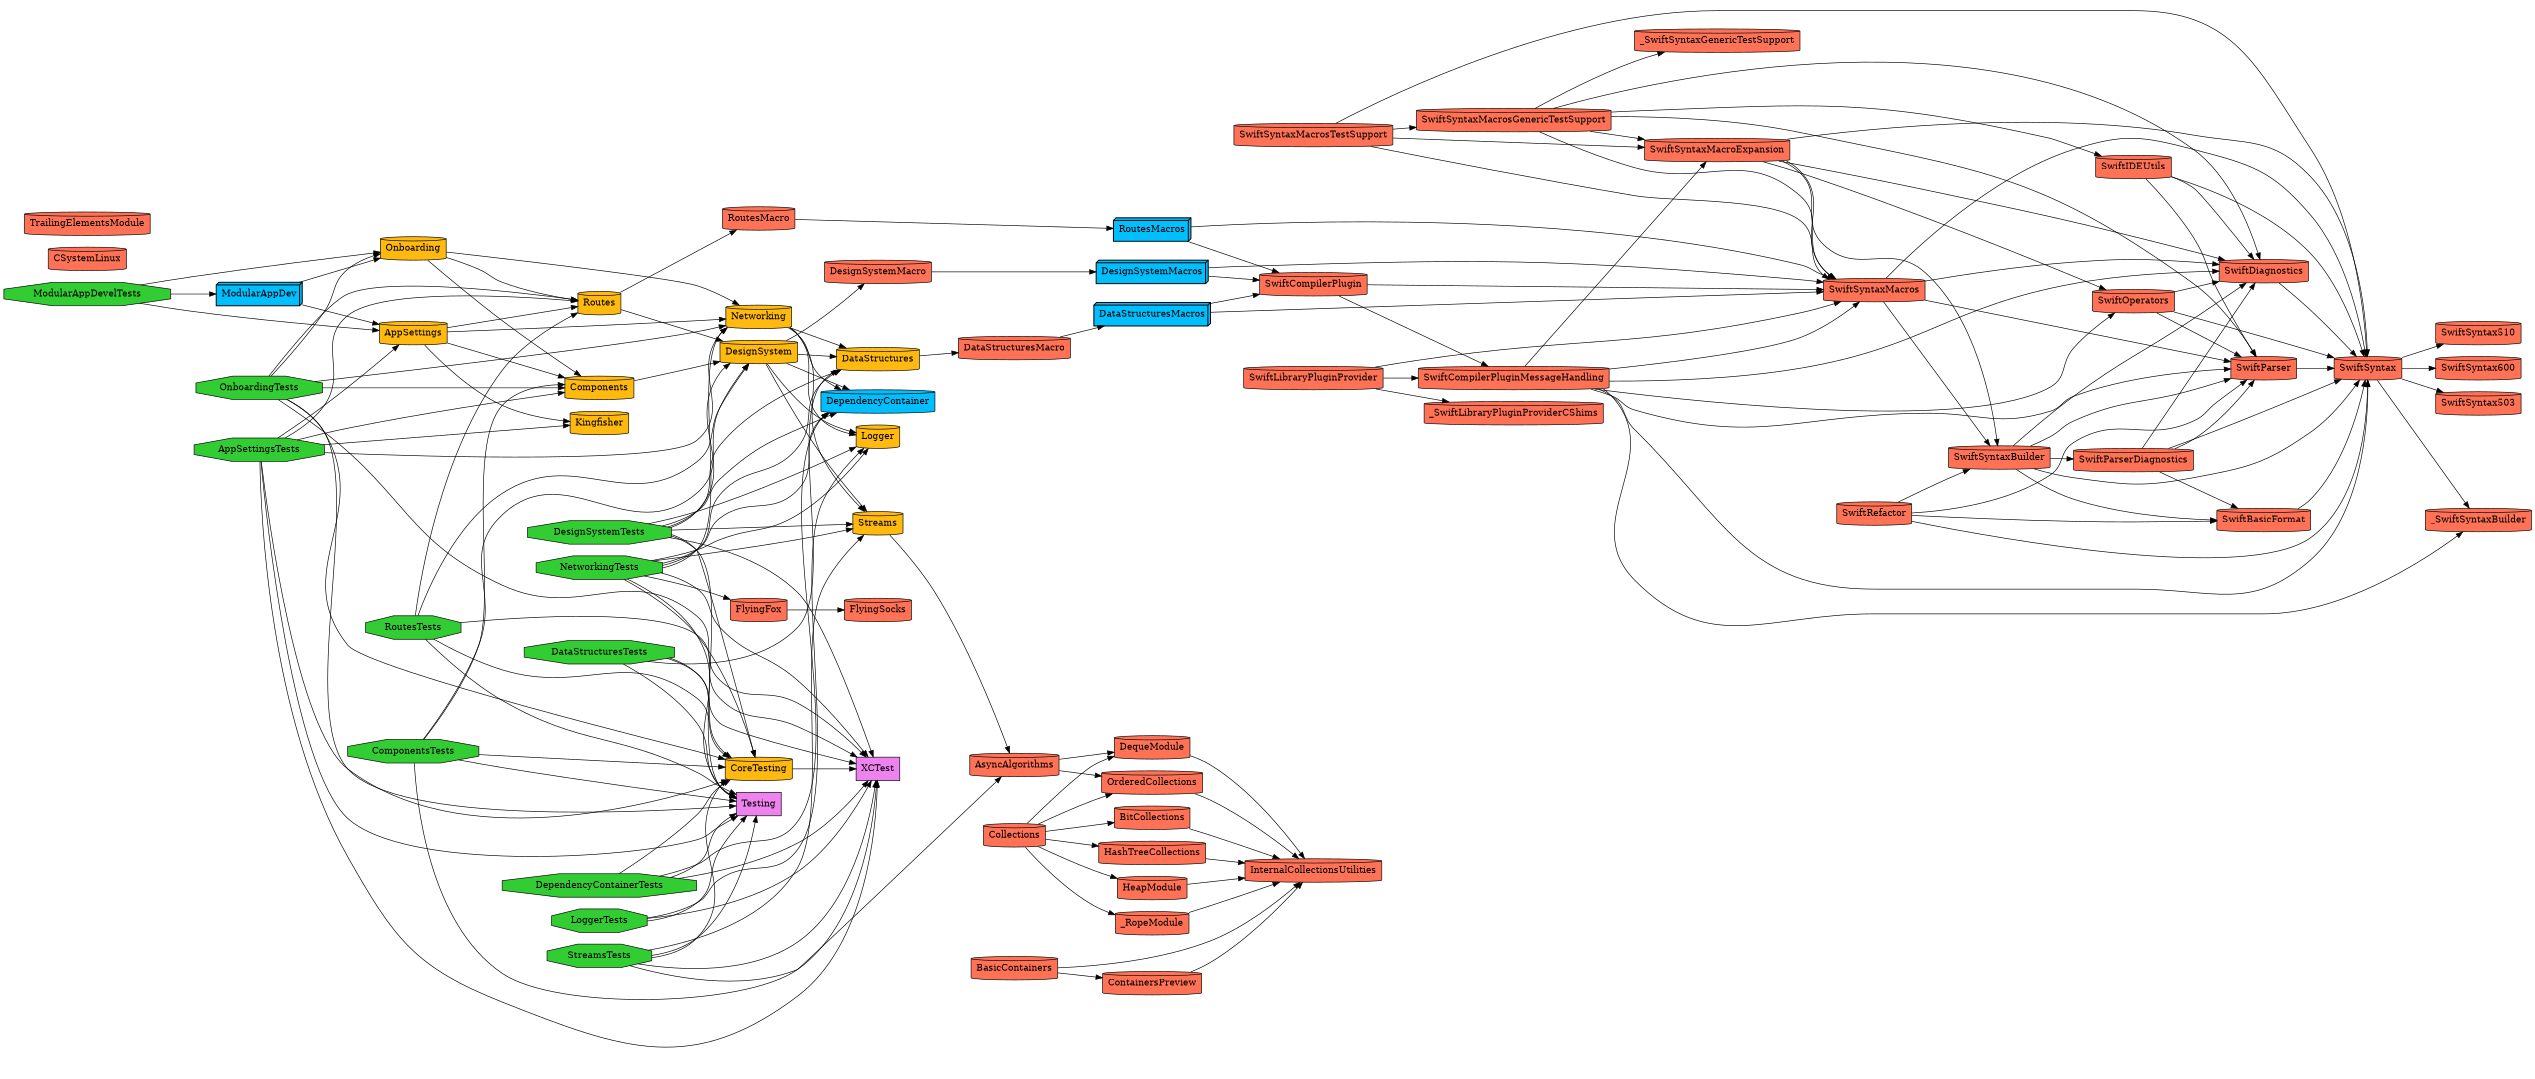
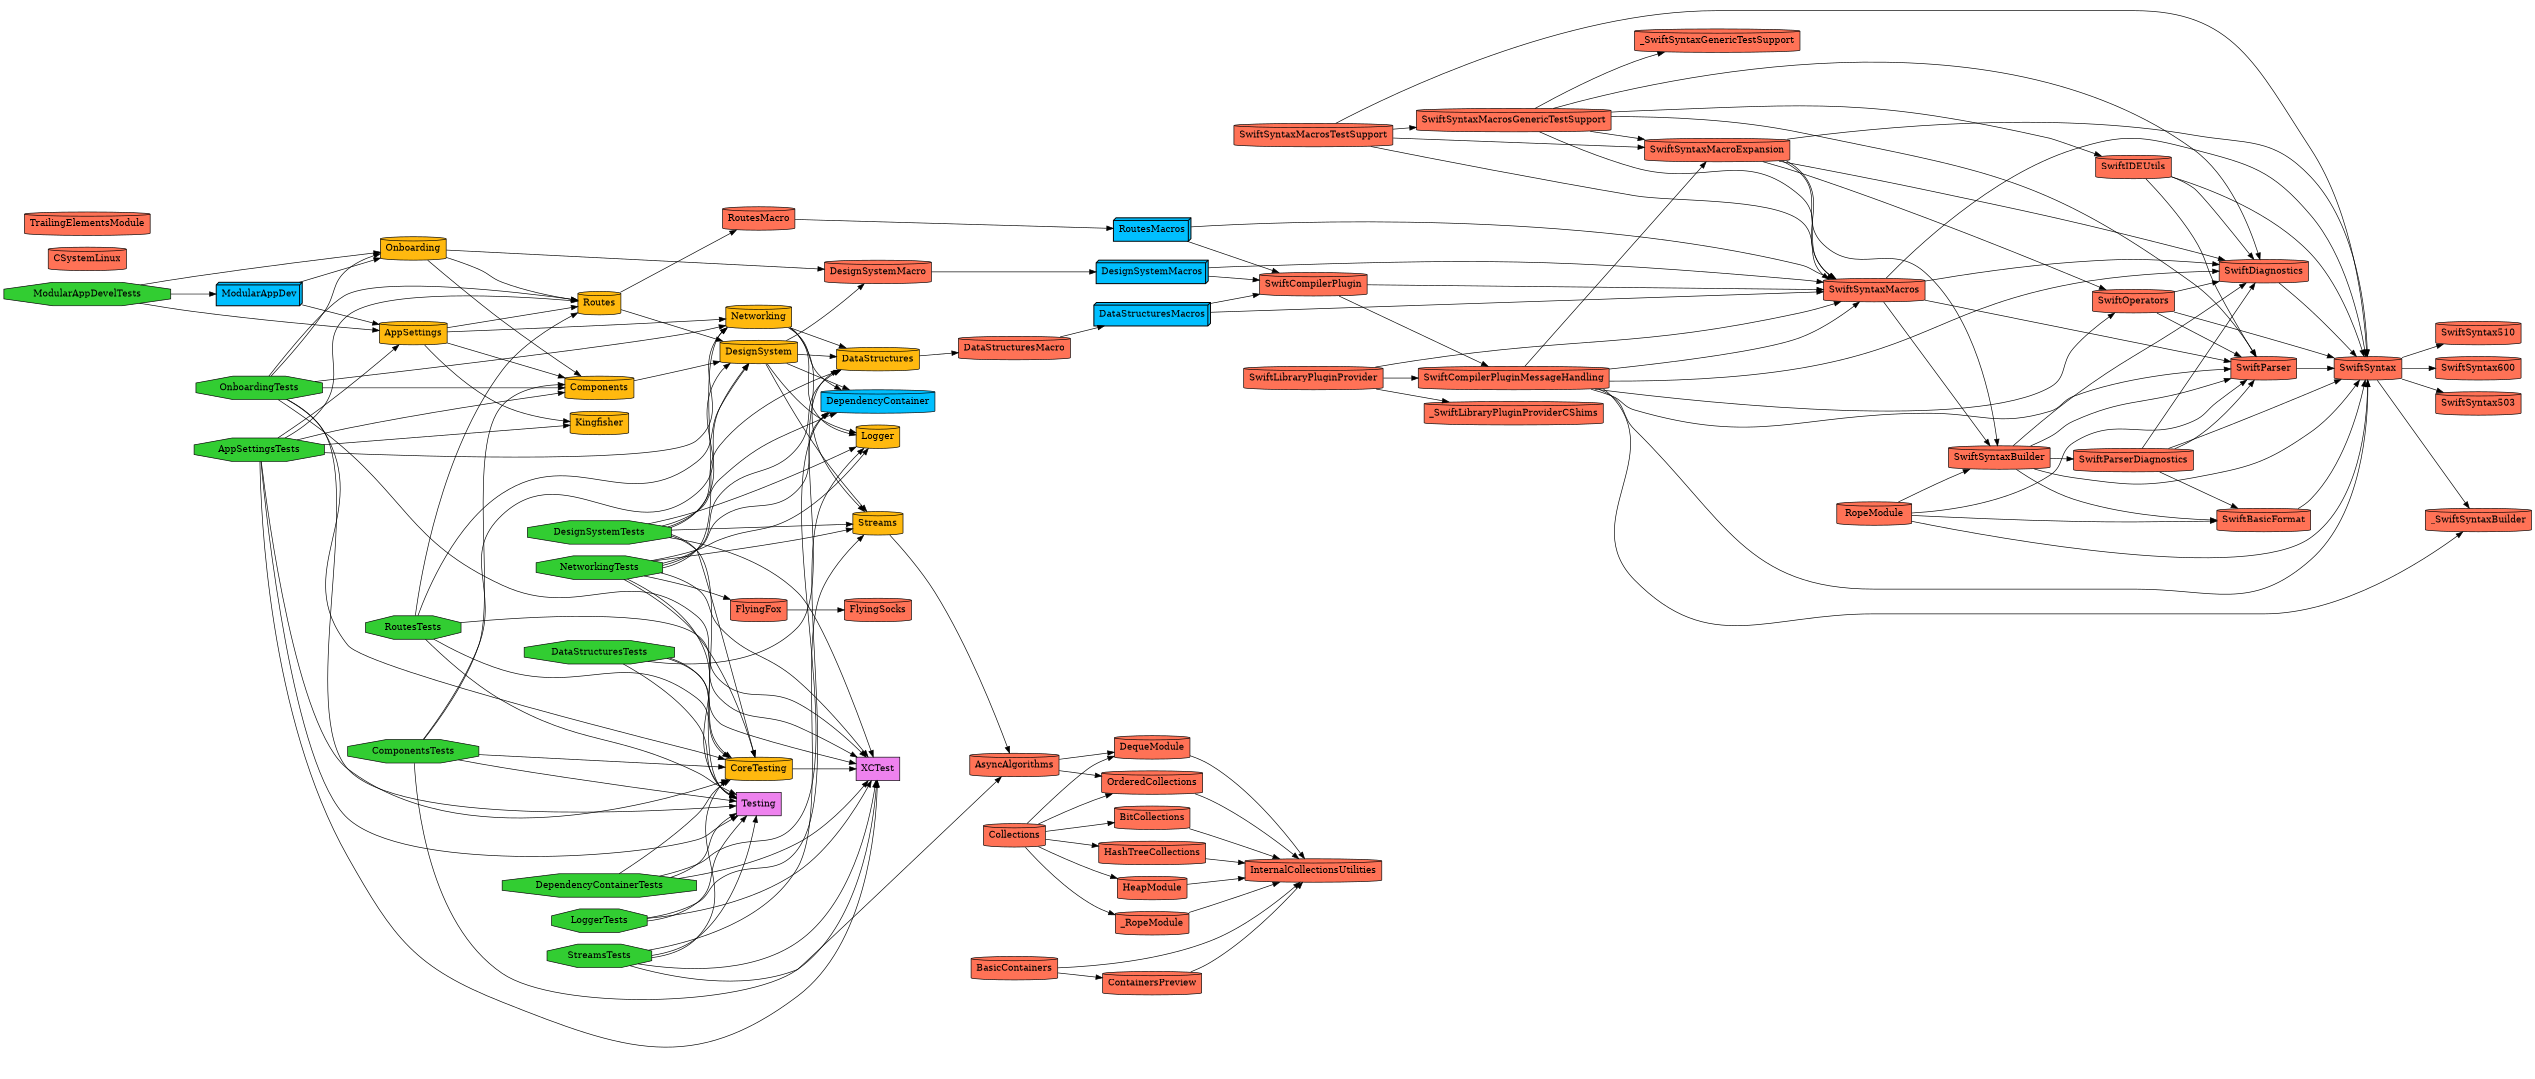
edge "Onboarding" -> "Networking": now "Onboarding" -> "DesignSystemMacro"
node "SwiftRefactor": label "SwiftRefactor" -> "RopeModule"
